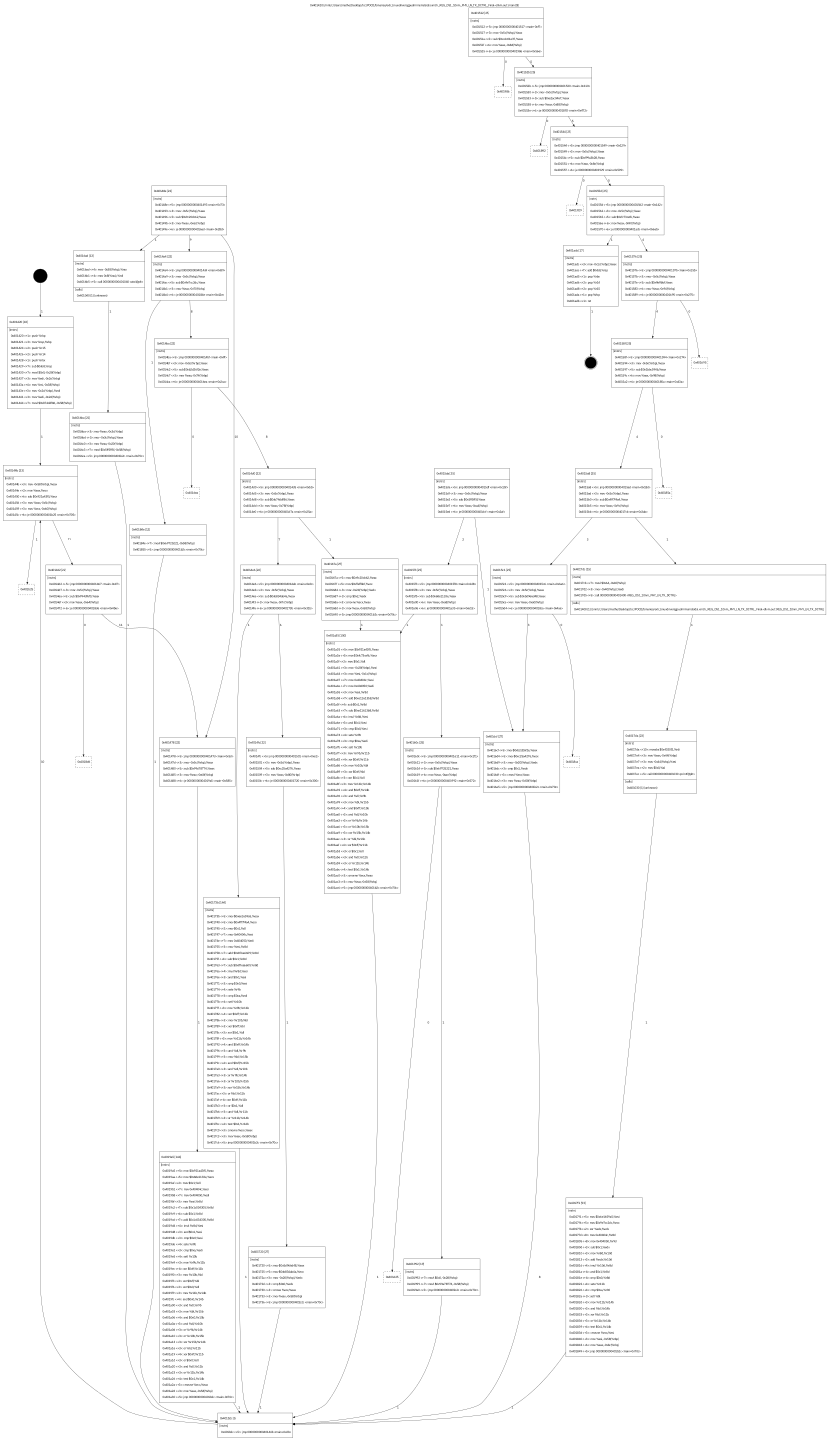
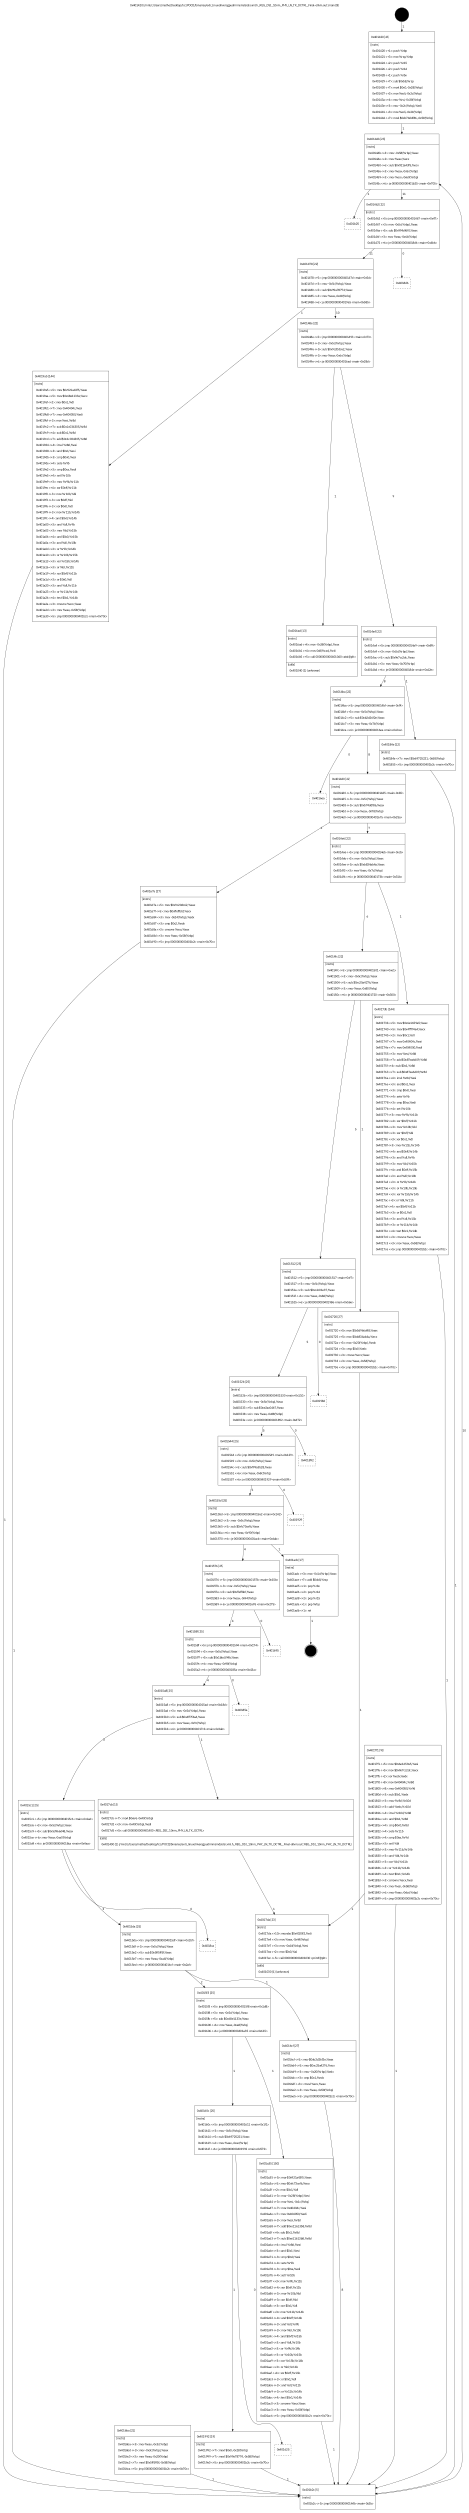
edge "0x4016ad [13]" -> "0x4016ba [21]": removed, label "1"
edge "0x40148e [22]" -> "0x401478 [22]": reversed
edge "0x40167a [27]" -> "0x401a35 [150]": now "0x40167a [27]" -> "0x401b2c [5]"
edge "0x4015c1 [25]" -> "0x4016cf [27]": now "0x4015c1 [25]" -> "0x4015da [25]"
edge "0x4017da [23]" -> "0x4017f1 [93]": reversed
edge "0x4014fc [22]" -> "0x401512 [25]": added, label "5"
